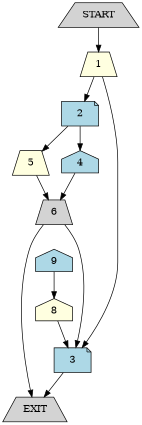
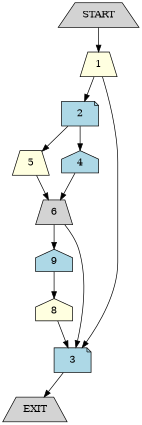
edge "6" -> "EXIT": now "6" -> "9"
